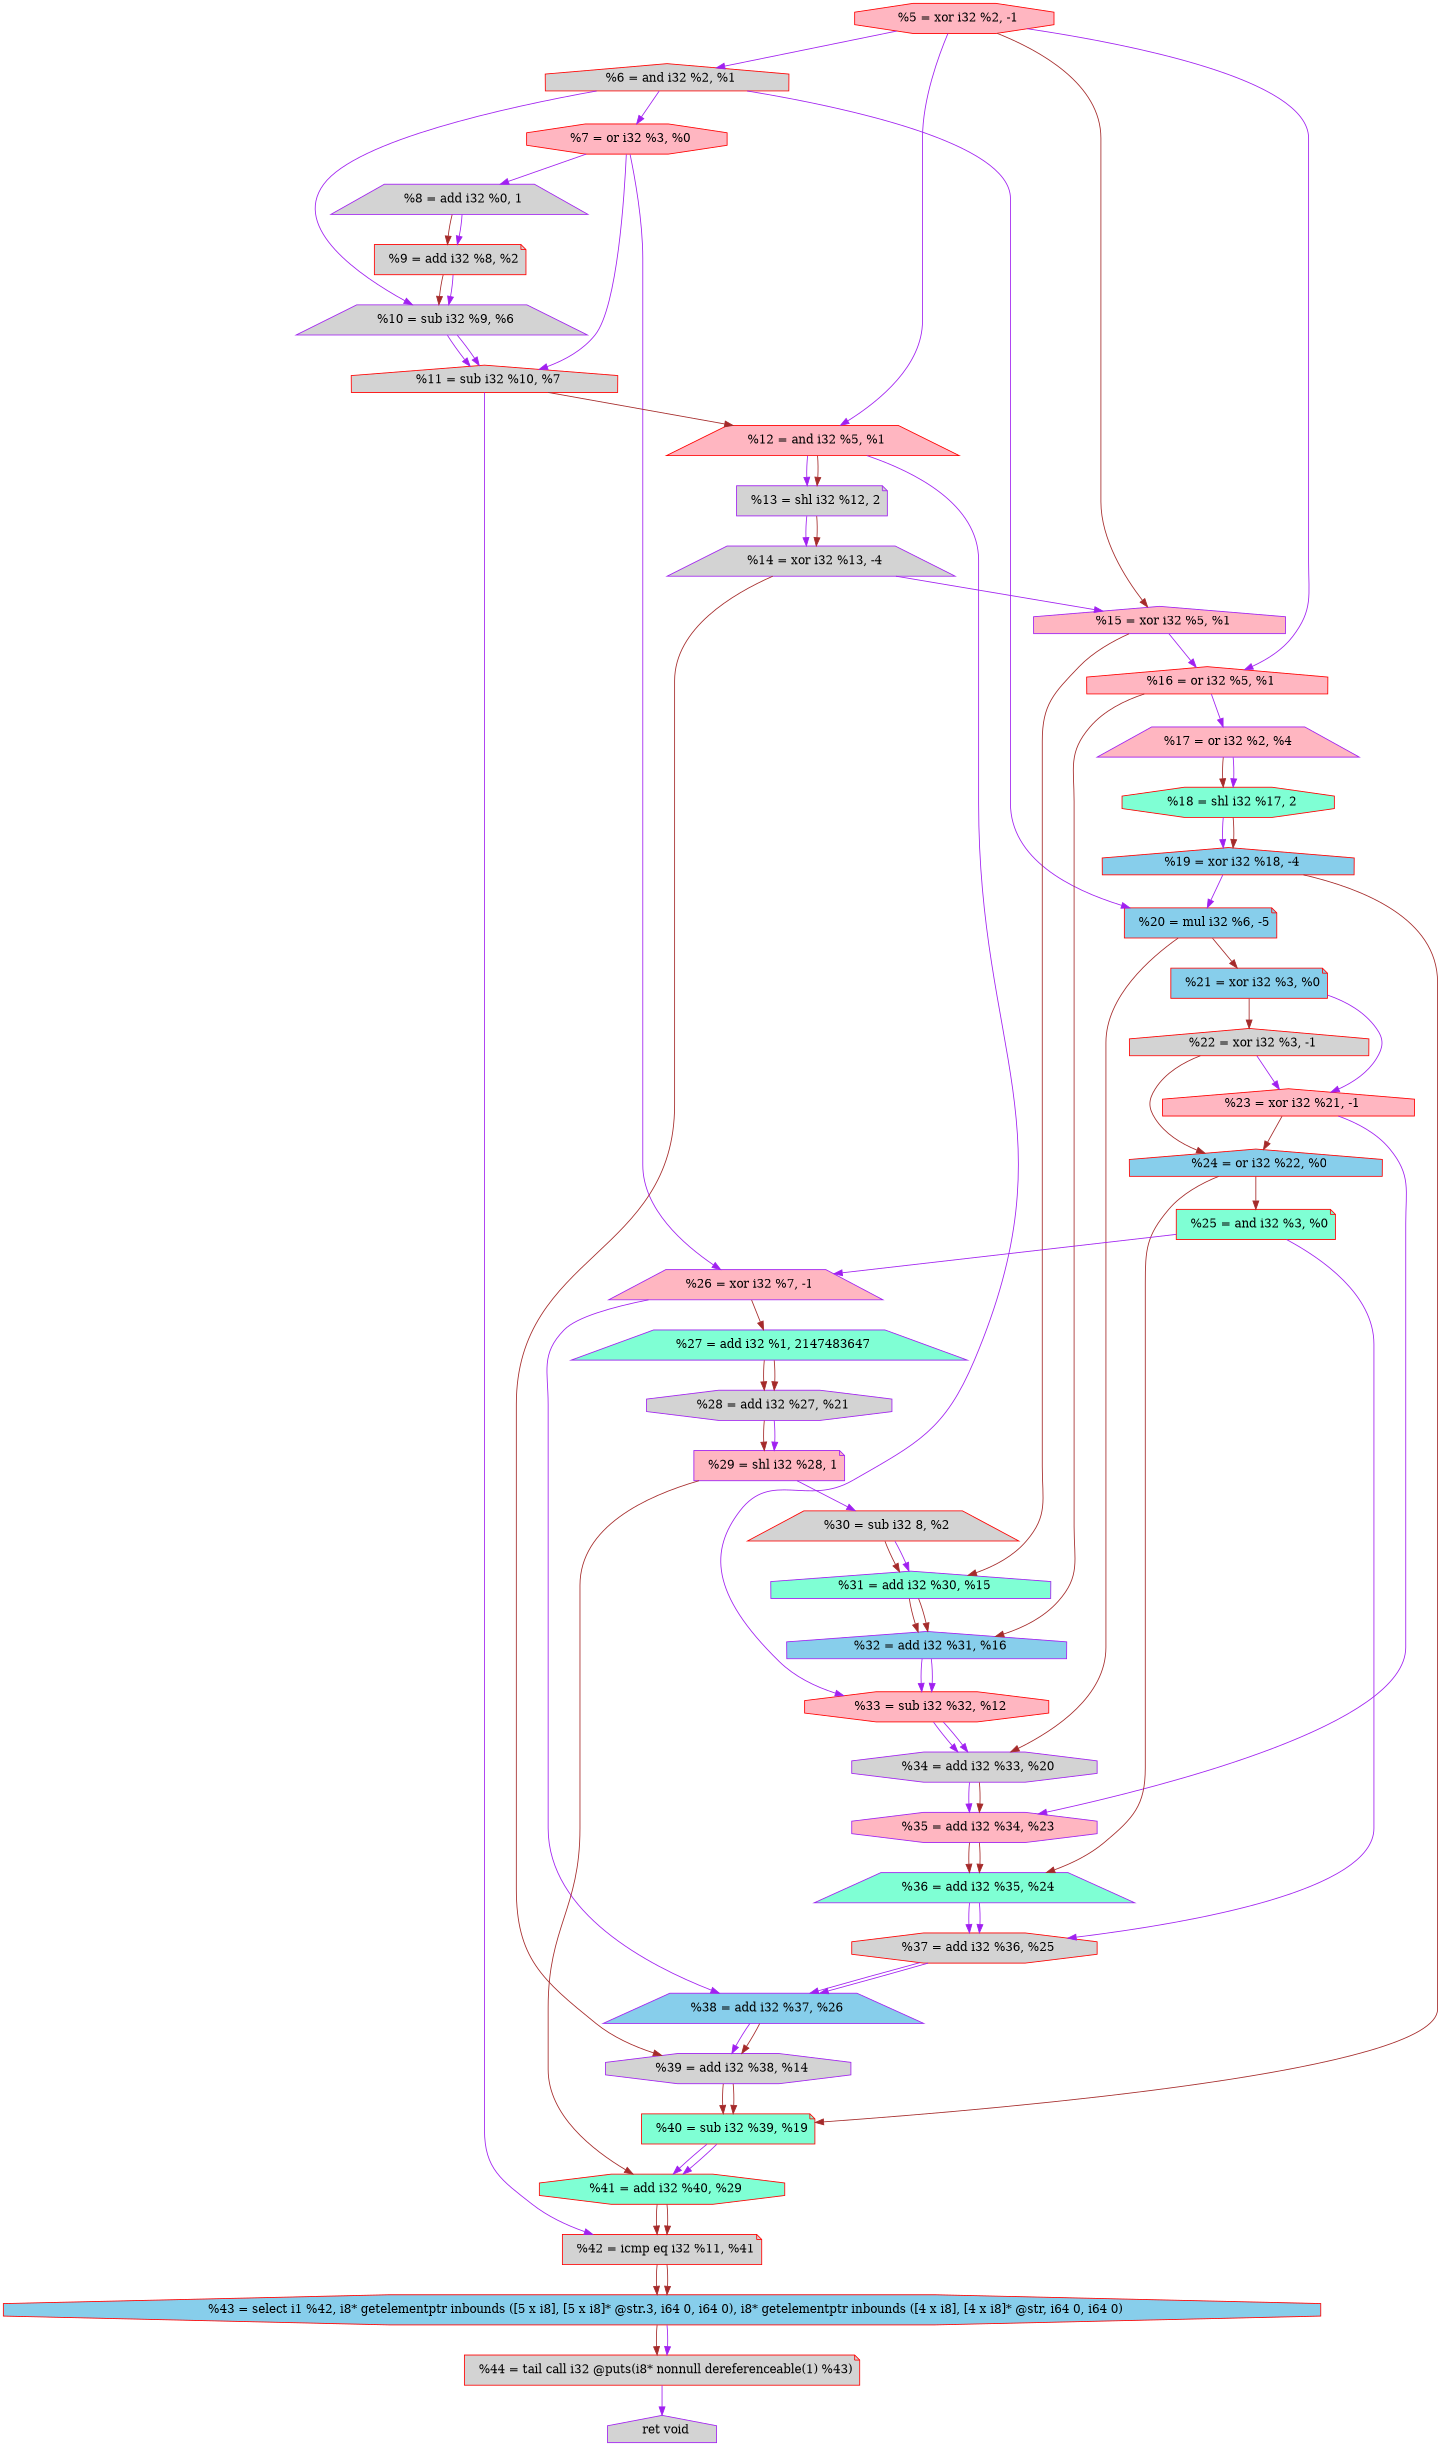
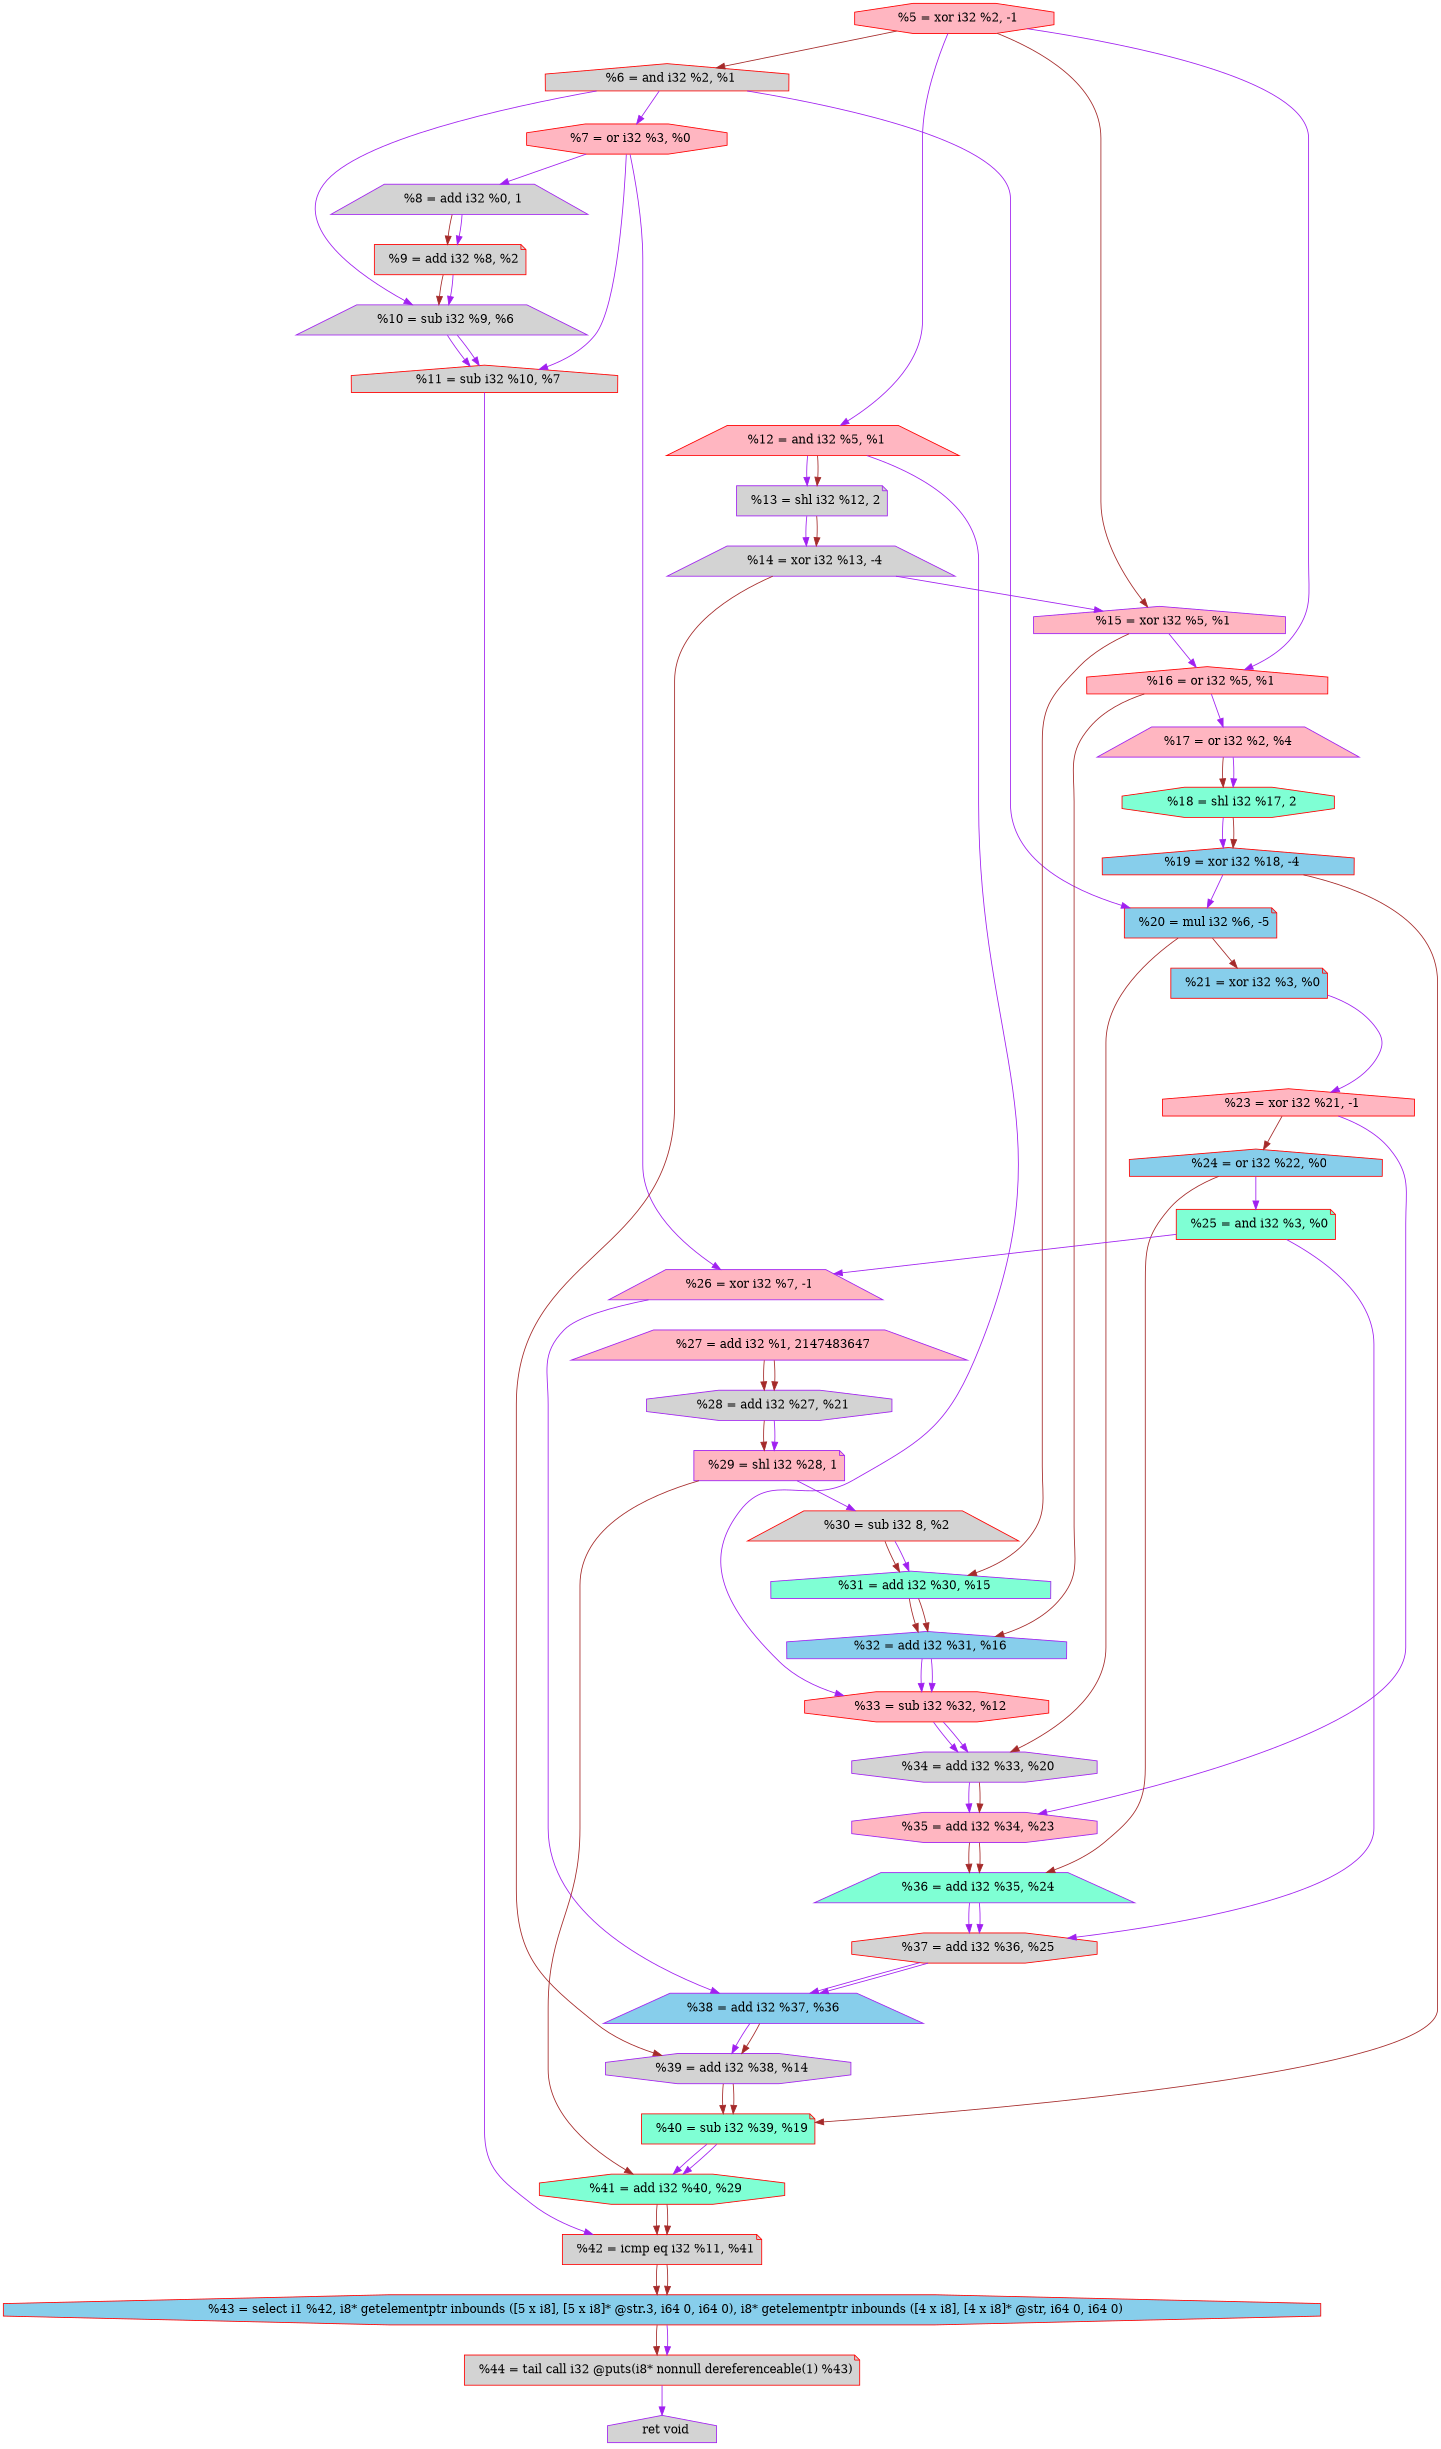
edge "%5 = xor i32 %2, -1" -> "%6 = and i32 %2, %1": color purple -> brown
edge "%11 = sub i32 %10, %7" -> "%12 = and i32 %5, %1": removed
node "%22 = xor i32 %3, -1": removed
edge "%24 = or i32 %22, %0" -> "%25 = and i32 %3, %0": color brown -> purple
edge "%26 = xor i32 %7, -1" -> "%27 = add i32 %1, 2147483647": removed
node "%27 = add i32 %1, 2147483647": fillcolor aquamarine -> lightpink
node "%38 = add i32 %37, %26": label "%38 = add i32 %37, %26" -> "%38 = add i32 %37, %36"
